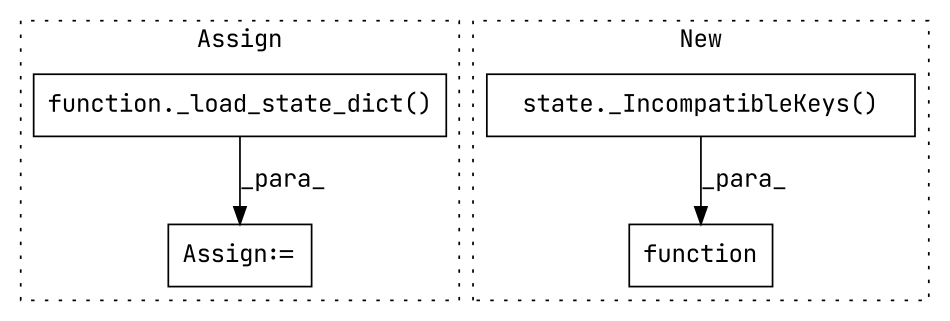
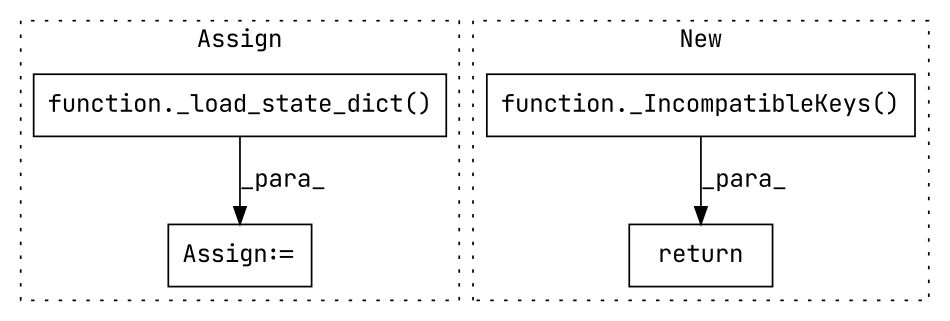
node "state._IncompatibleKeys()": label "state._IncompatibleKeys()" -> "function._IncompatibleKeys()"
node "function": label "function" -> "return"
